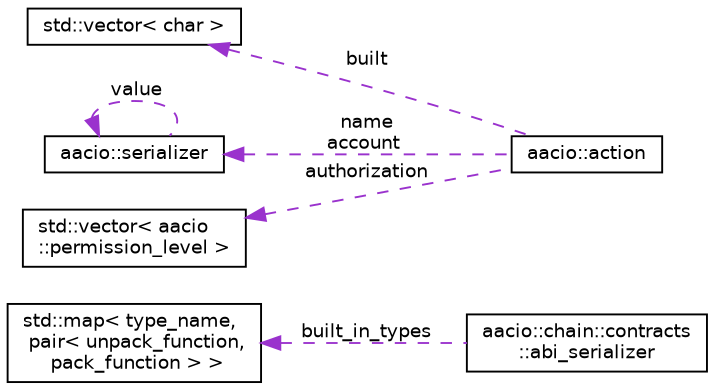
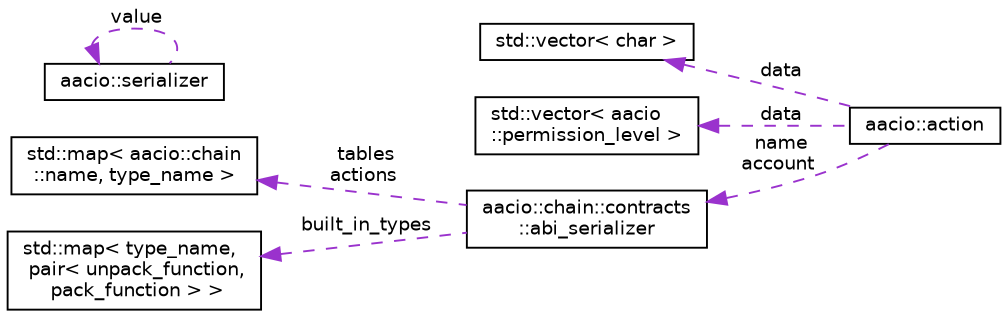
edge "aacio::action" -> "std::vector< char >": label " built" -> " data"
edge "aacio::action" -> "aacio::serializer": now "aacio::action" -> "aacio::chain::contracts ::abi_serializer"
node "std::map< aacio::chain ::name, type_name >": added
edge "aacio::action" -> "std::vector< aacio ::permission_level >": label " authorization" -> " data"
